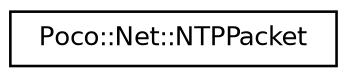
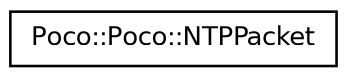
node "Poco::Net::NTPPacket": label "Poco::Net::NTPPacket" -> "Poco::Poco::NTPPacket"
